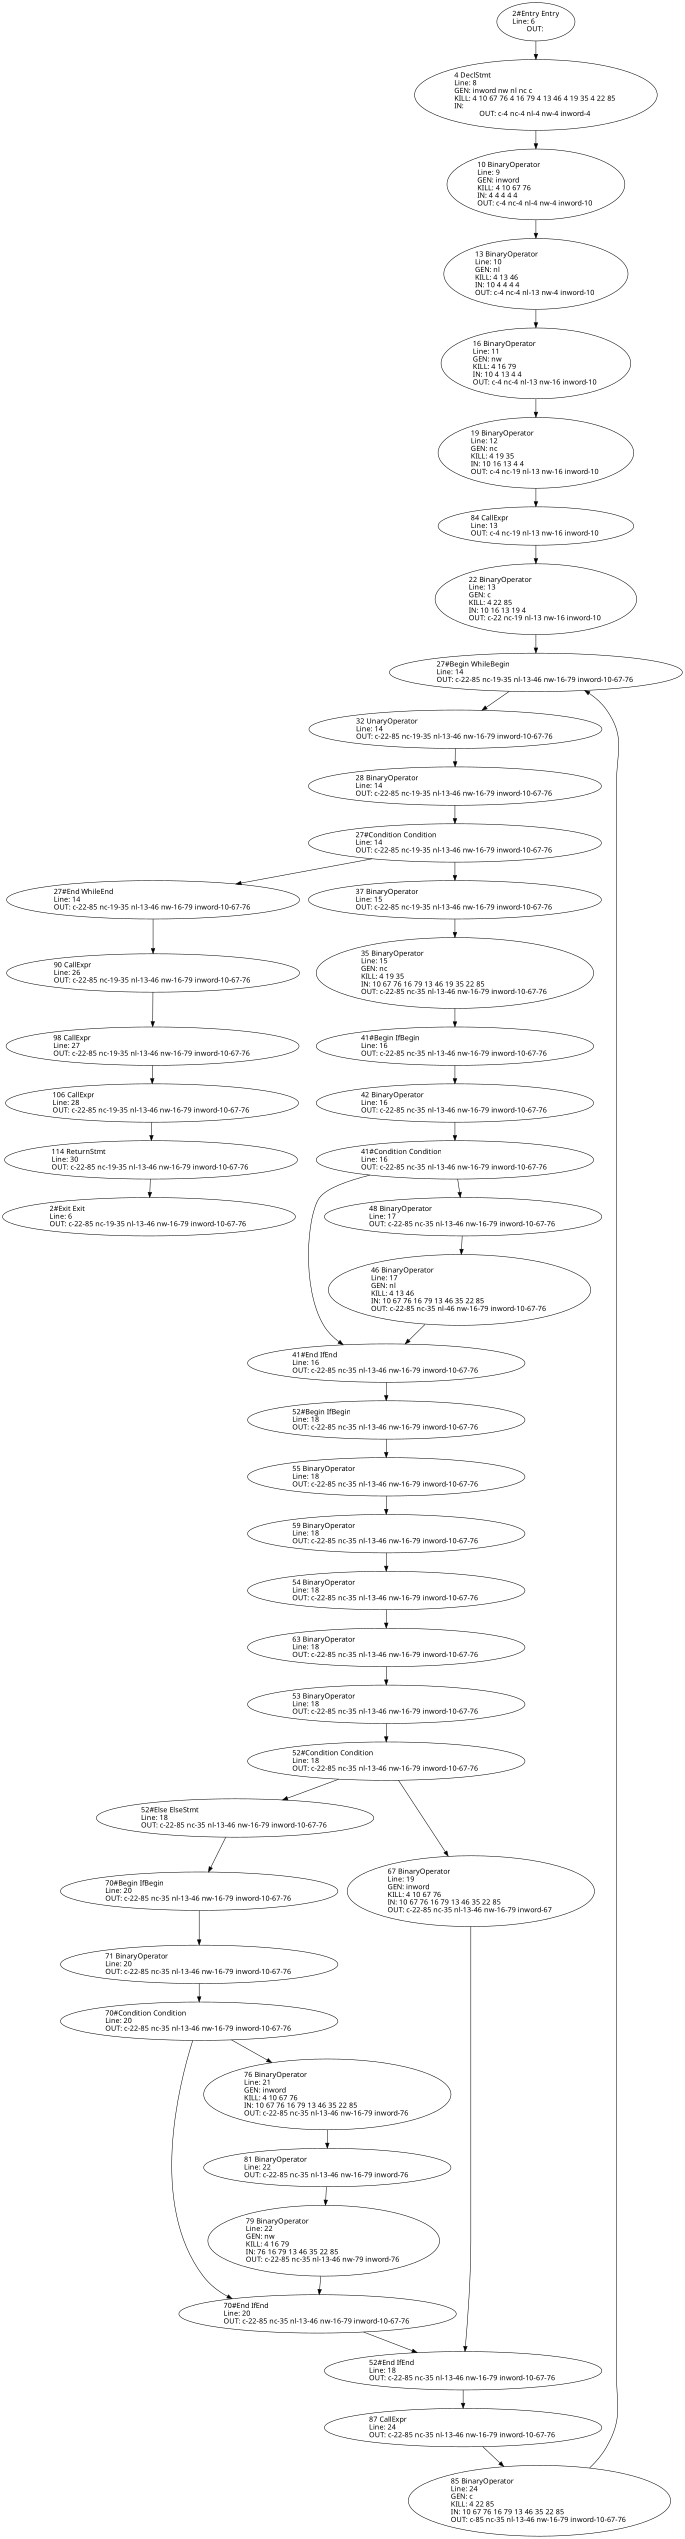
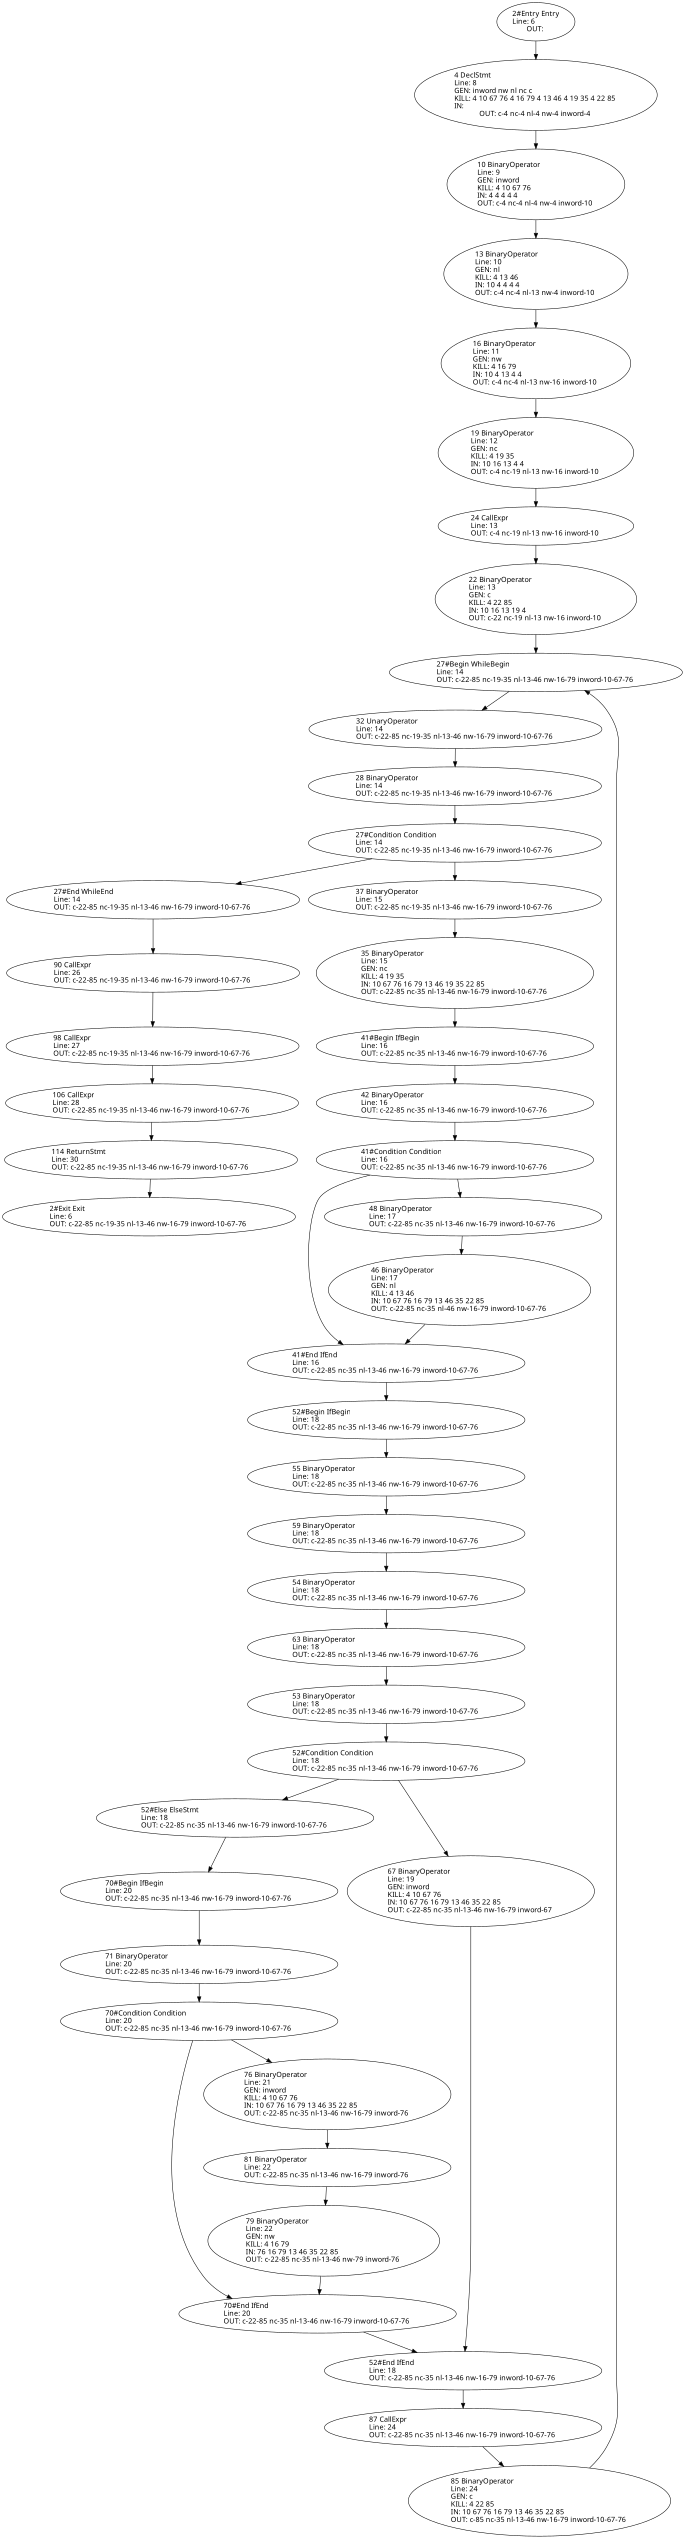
node "84 CallExpr Line: 13 OUT: c-4 nc-19 nl-13 nw-16 inword-10": label "84 CallExpr Line: 13 OUT: c-4 nc-19 nl-13 nw-16 inword-10" -> "24 CallExpr Line: 13 OUT: c-4 nc-19 nl-13 nw-16 inword-10"
